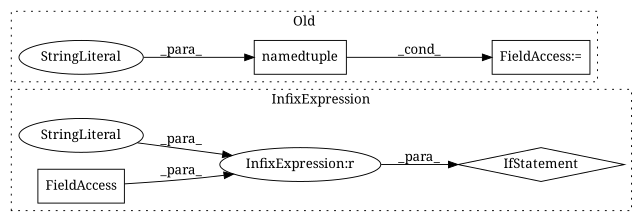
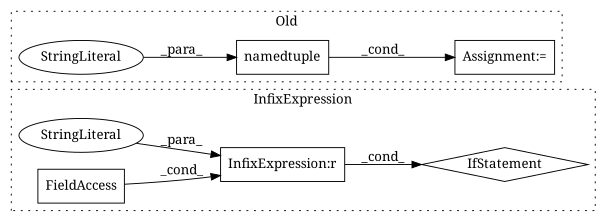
node "FieldAccess:=": label "FieldAccess:=" -> "Assignment:="
edge "InfixExpression:r" -> "IfStatement": label "_para_" -> "_cond_"
node "InfixExpression:r": shape ellipse -> box
edge "FieldAccess" -> "InfixExpression:r": label "_para_" -> "_cond_"
